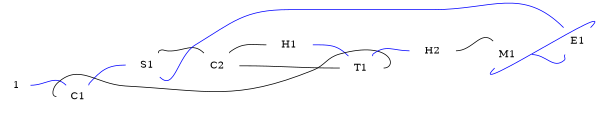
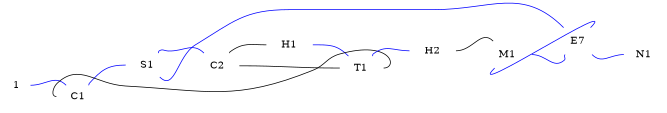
node "E1": label "E1" -> "E7"
edge "S1" -- "C2": color black -> blue
node "N1": added
